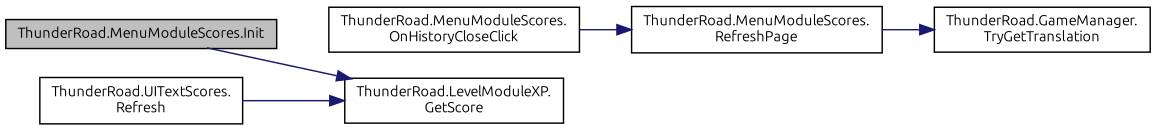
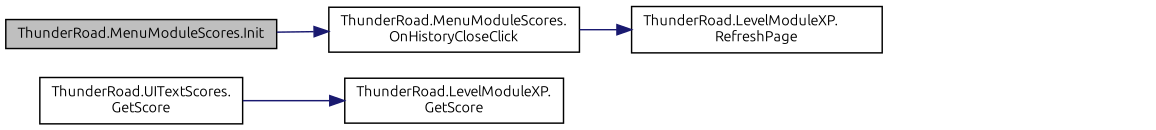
node "ThunderRoad.MenuModuleScores. RefreshPage": label "ThunderRoad.MenuModuleScores. RefreshPage" -> "ThunderRoad.LevelModuleXP. RefreshPage"
node "ThunderRoad.GameManager. TryGetTranslation": removed
edge "ThunderRoad.MenuModuleScores.Init" -> "ThunderRoad.LevelModuleXP. GetScore": now "ThunderRoad.MenuModuleScores.Init" -> "ThunderRoad.MenuModuleScores. OnHistoryCloseClick"
node "ThunderRoad.UITextScores. Refresh": label "ThunderRoad.UITextScores. Refresh" -> "ThunderRoad.UITextScores. GetScore"
